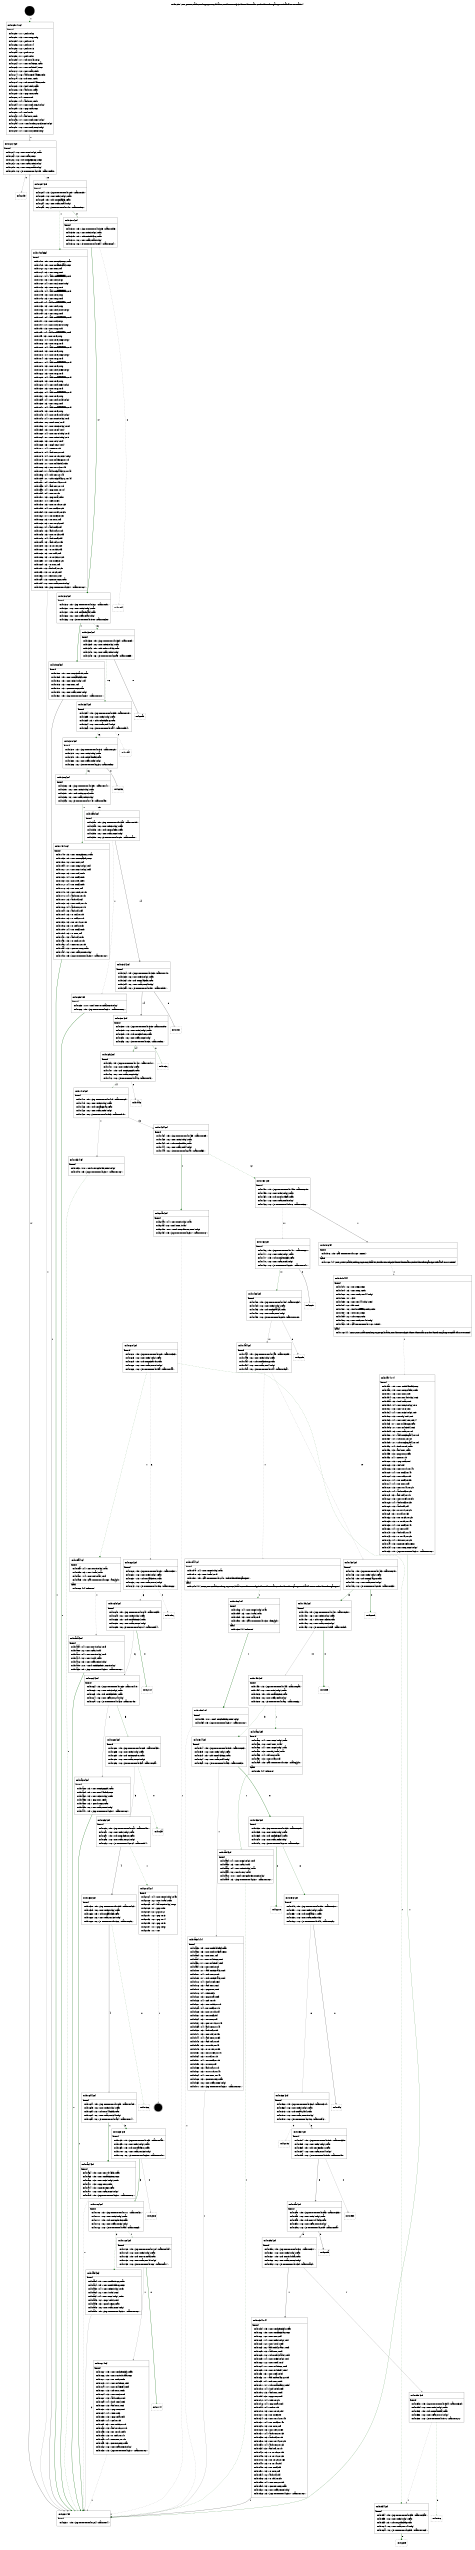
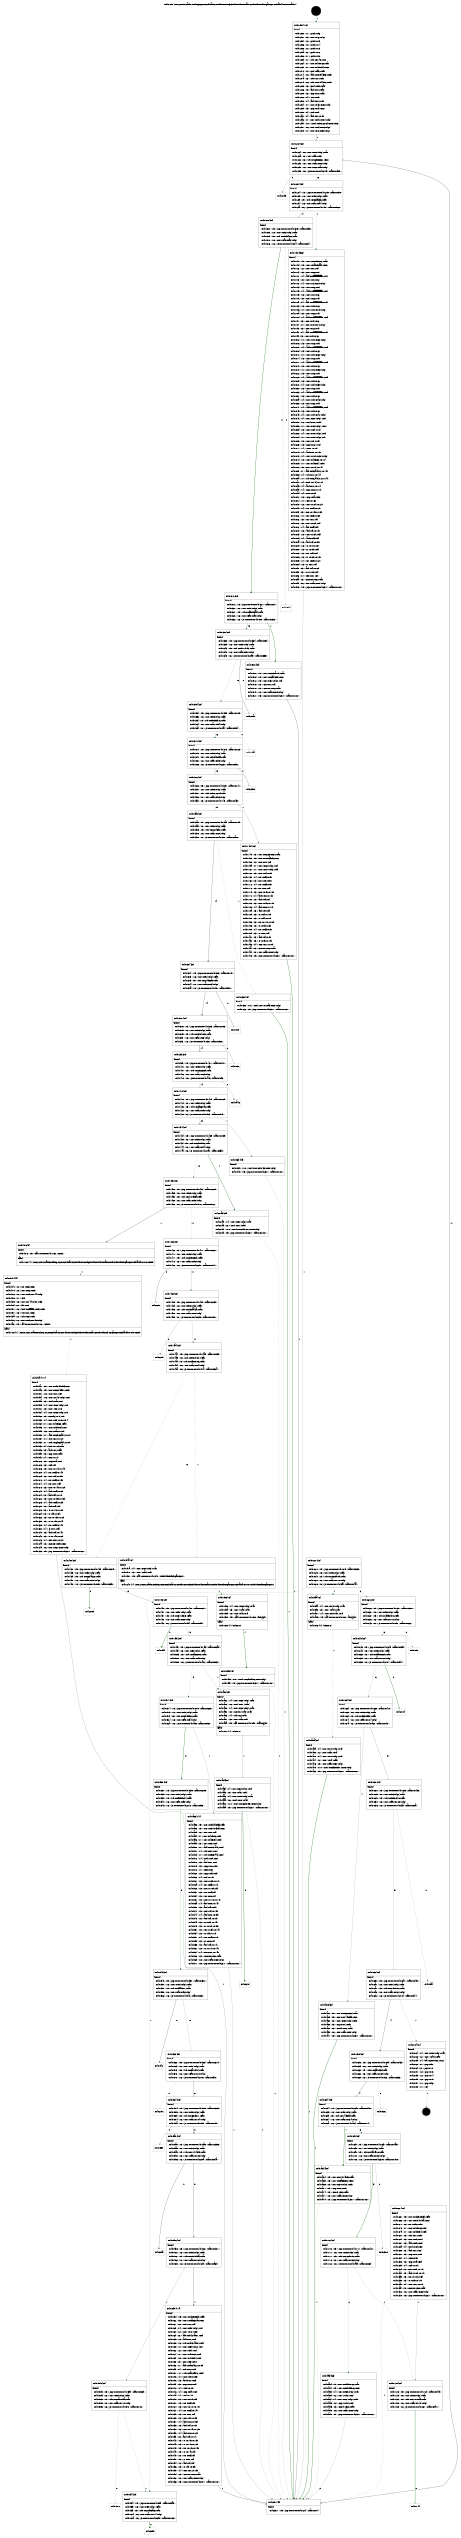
edge "0x401530 [28]" -> "0x40221e": now "0x401a9f [32]" -> "0x40221e"
edge "0x401728 [28]" -> "0x401c67 [86]": reversed
